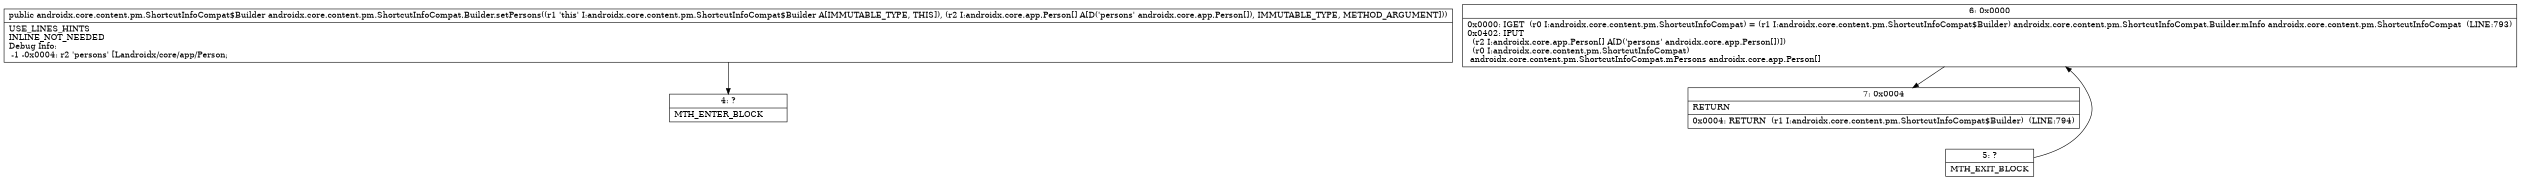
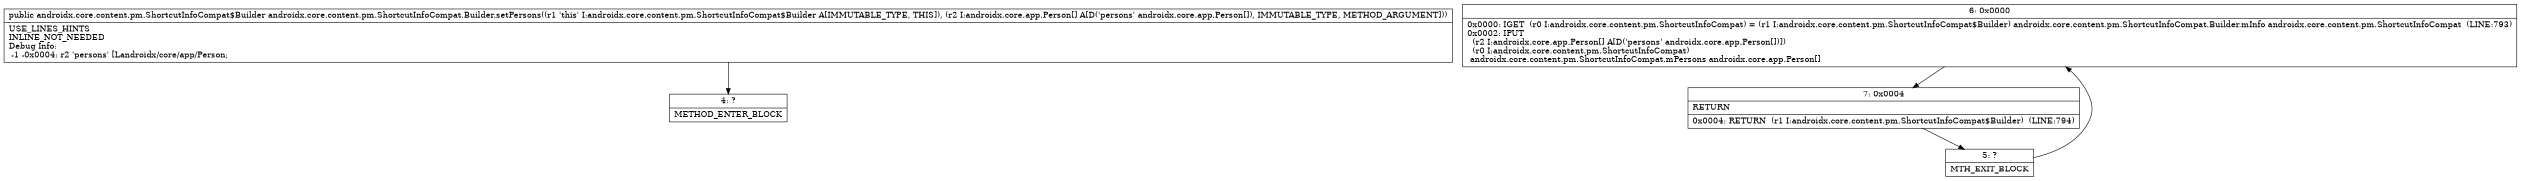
node "6: 0x0000": text "0x0402: IPUT" -> "0x0002: IPUT"
node "4: ?": text "MTH_ENTER_BLOCK" -> "METHOD_ENTER_BLOCK"
edge "7: 0x0004" -> "5: ?": added
